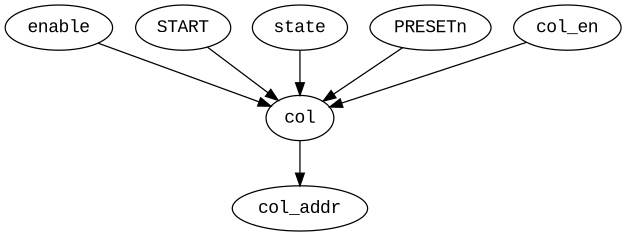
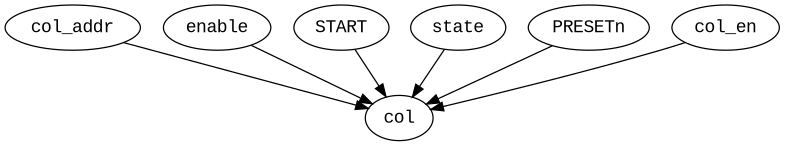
edge "col" -> "col_addr": reversed
